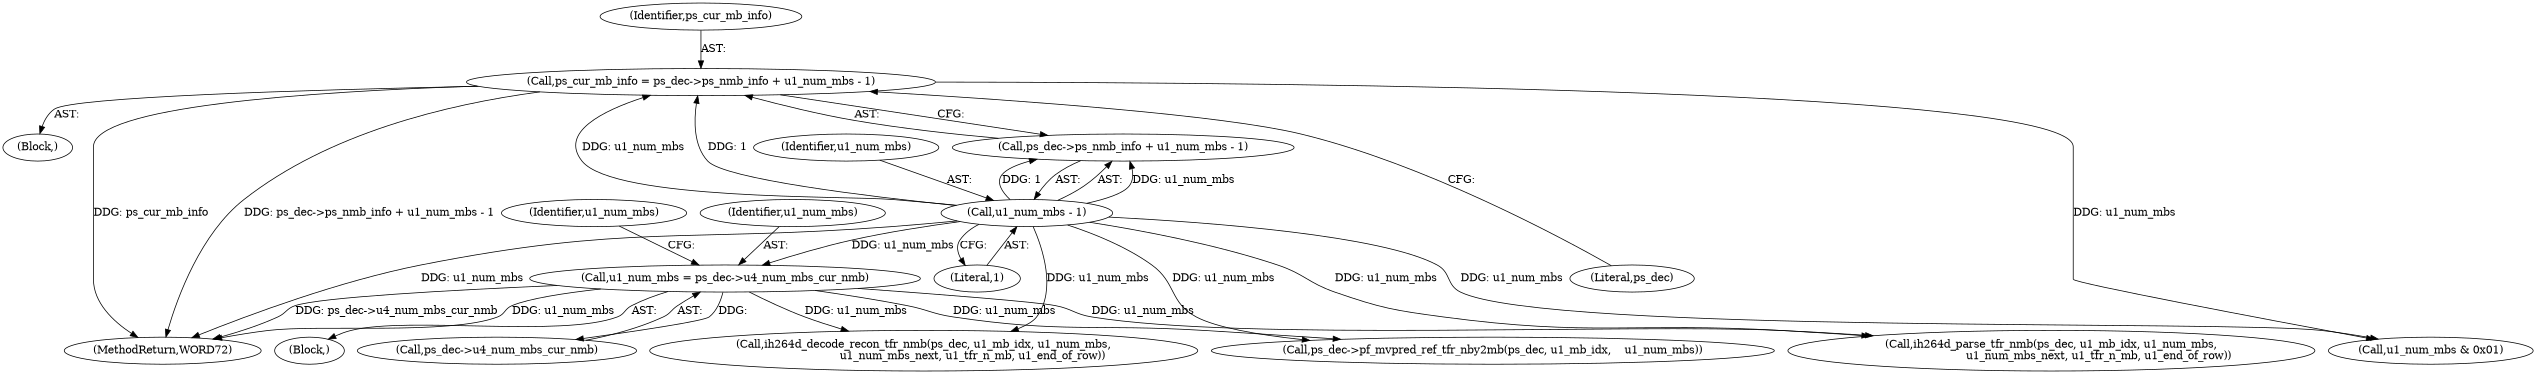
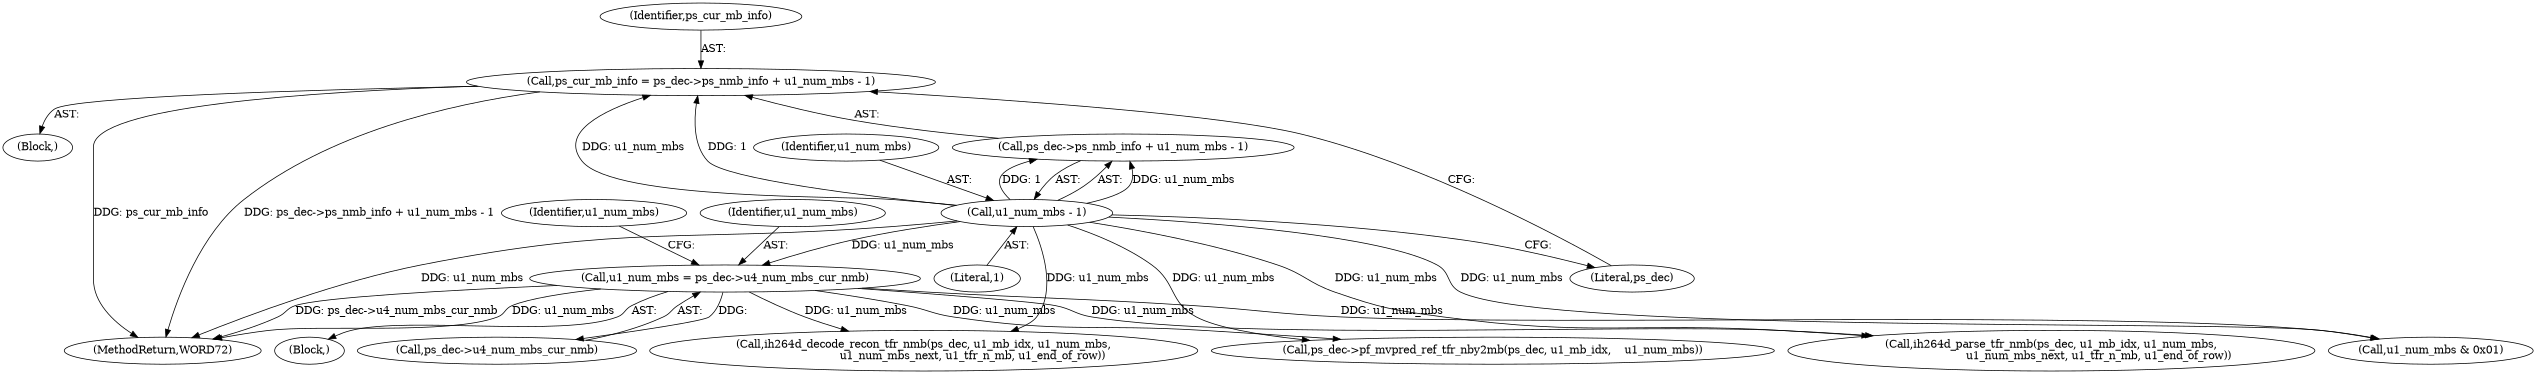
edge "(Call,ps_cur_mb_info = ps_dec->ps_nmb_info + u1_num_mbs - 1)" -> "(Call,u1_num_mbs & 0x01)": now "(Call,u1_num_mbs = ps_dec->u4_num_mbs_cur_nmb)" -> "(Call,u1_num_mbs & 0x01)"
edge "(Call,ps_cur_mb_info = ps_dec->ps_nmb_info + u1_num_mbs - 1)" -> "(Call,ps_dec->ps_nmb_info + u1_num_mbs - 1)": removed, label "CFG:"
edge "(Call,u1_num_mbs - 1)" -> "(Literal,1)": now "(Call,u1_num_mbs - 1)" -> "(Literal,ps_dec)"
